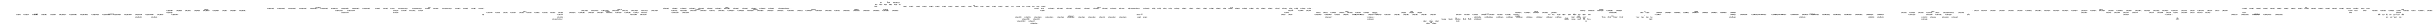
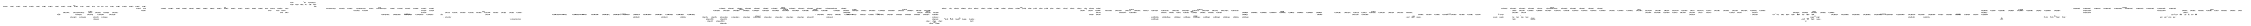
node "Test::Stream::IOSets::BEGIN@2": removed
